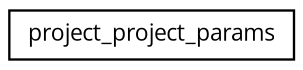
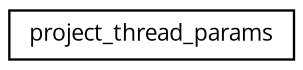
node "project_project_params": label "project_project_params" -> "project_thread_params"
